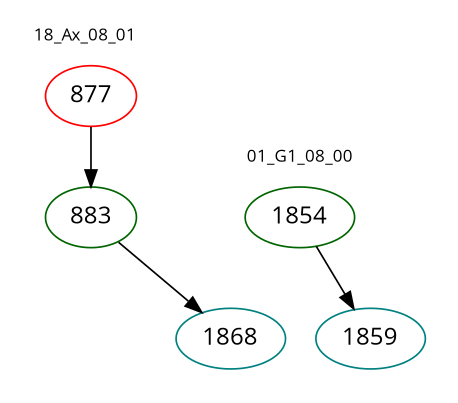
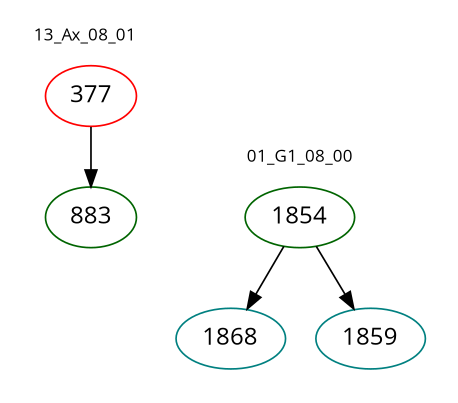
cluster "18_Ax_08_01": label "18_Ax_08_01" -> "13_Ax_08_01"
node "877": label "877" -> "377"
edge "883" -> "1868": now "1854" -> "1868"
